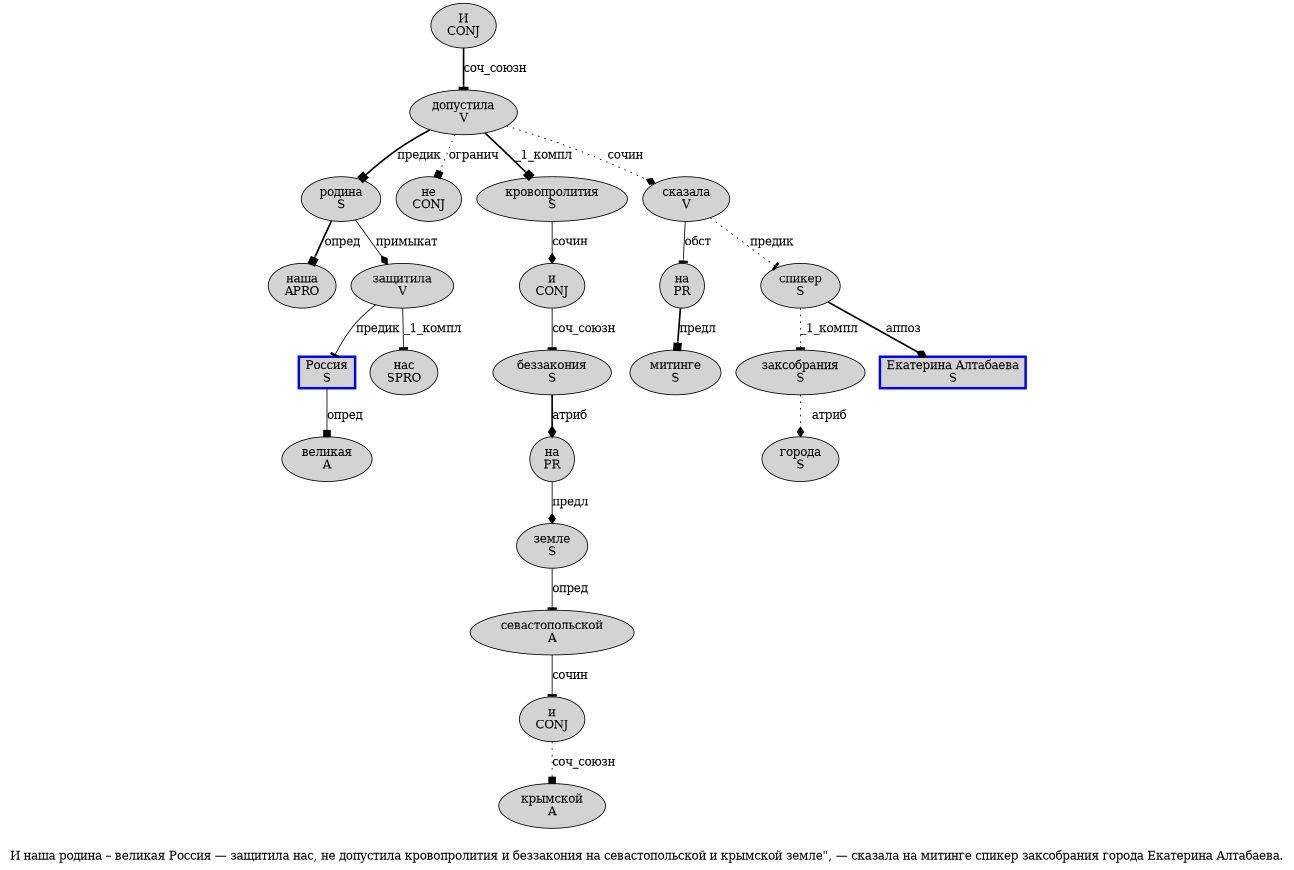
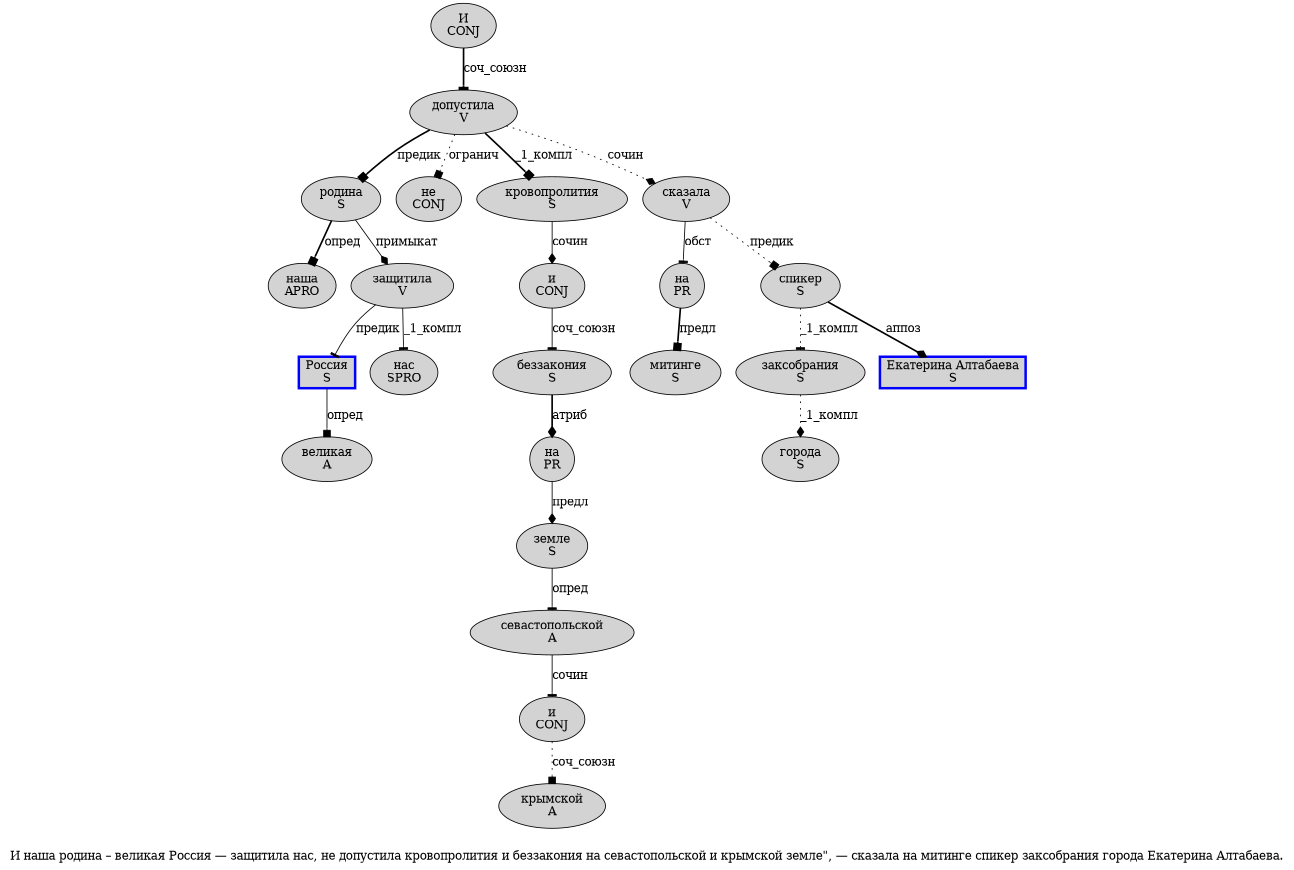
edge "сказала V" -> "спикер S": arrowhead tee -> box
edge "заксобрания S" -> "города S": label "атриб" -> "_1_компл"
